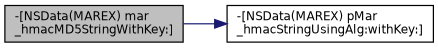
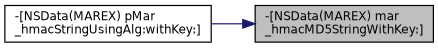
edge "-[NSData(MAREX) mar _hmacMD5StringWithKey:]" -> "-[NSData(MAREX) pMar _hmacStringUsingAlg:withKey:]": reversed
